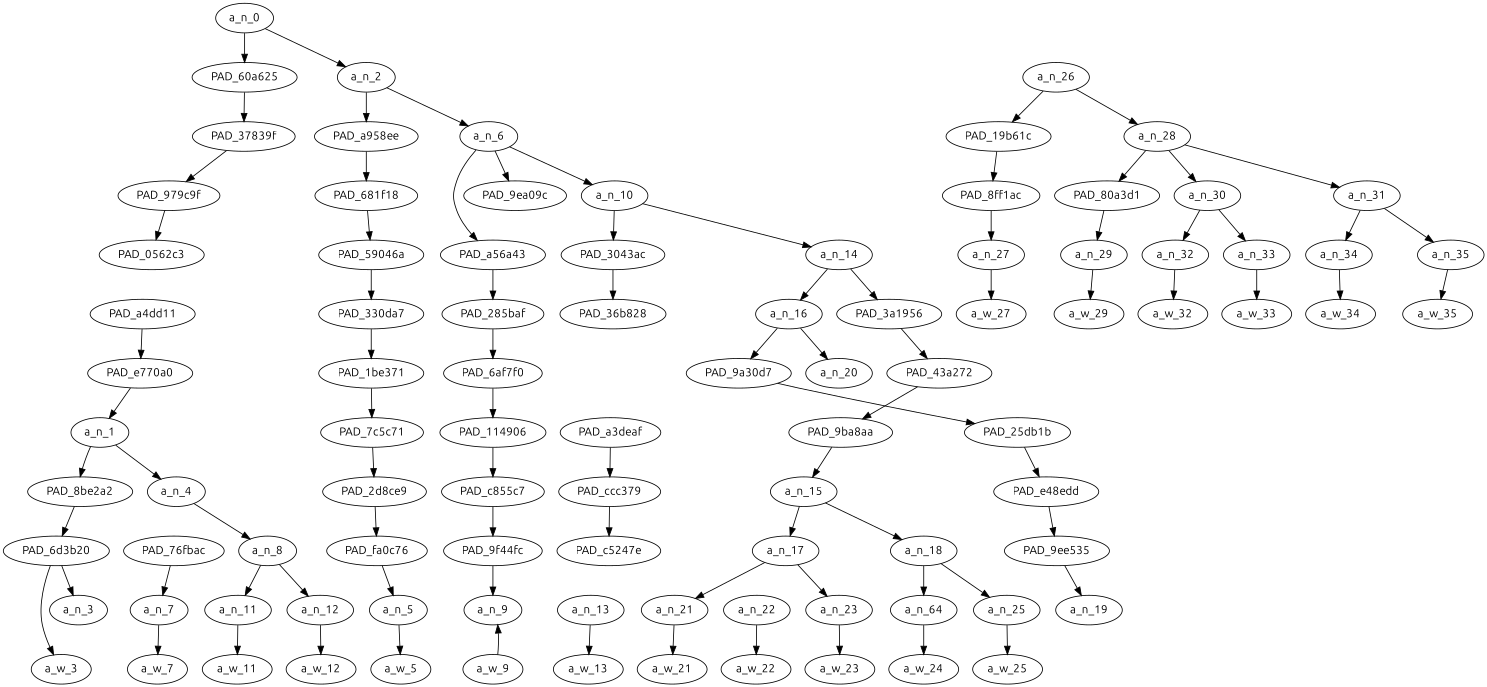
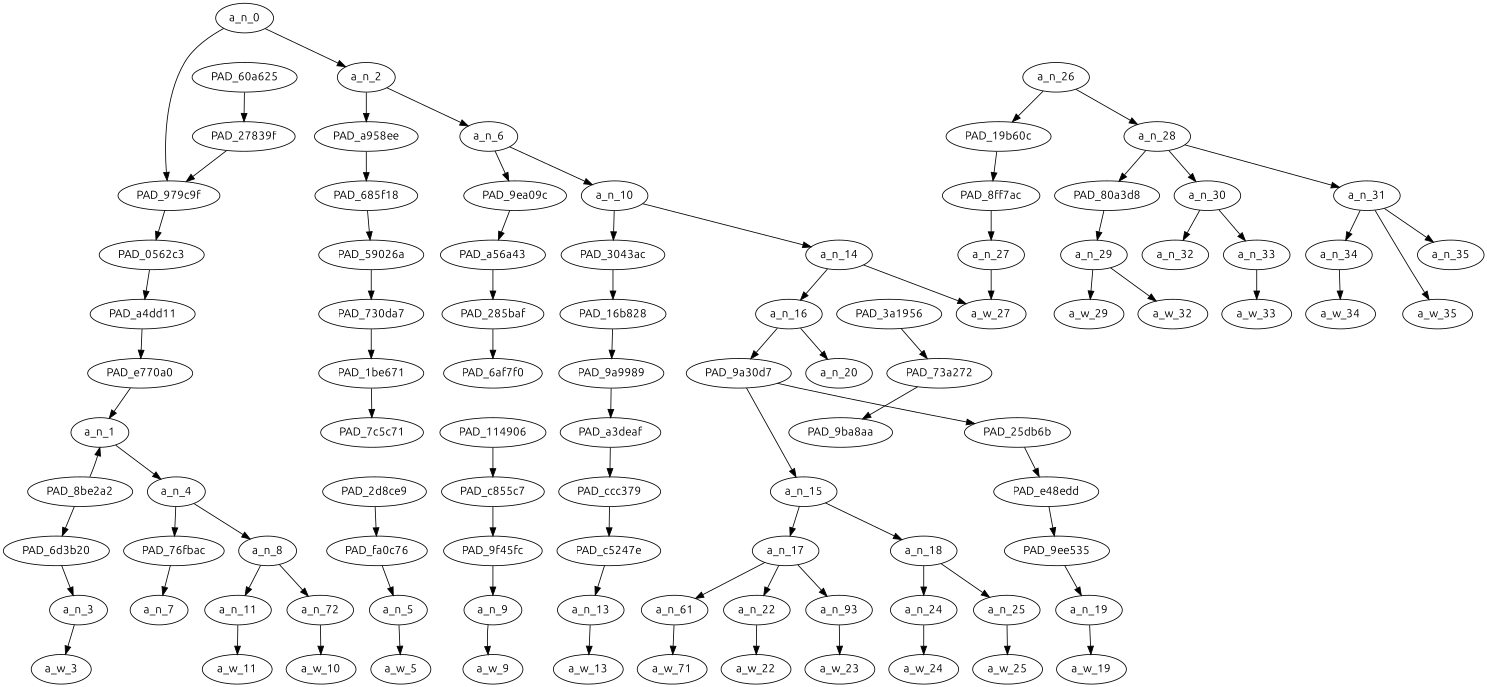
edge "a_n_0" -> "PAD_60a625": now "a_n_0" -> "PAD_979c9f"
node "PAD_37839f": label "PAD_37839f" -> "PAD_27839f"
node "PAD_19b61c": label "PAD_19b61c" -> "PAD_19b60c"
edge "a_n_6" -> "PAD_a56a43": now "PAD_9ea09c" -> "PAD_a56a43"
node "PAD_681f18": label "PAD_681f18" -> "PAD_685f18"
node "PAD_8ff1ac": label "PAD_8ff1ac" -> "PAD_8ff7ac"
node "PAD_80a3d1": label "PAD_80a3d1" -> "PAD_80a3d8"
node "PAD_59046a": label "PAD_59046a" -> "PAD_59026a"
edge "PAD_0562c3" -> "PAD_a4dd11": added
edge "a_n_32" -> "a_w_32": now "a_n_29" -> "a_w_32"
edge "a_n_35" -> "a_w_35": now "a_n_31" -> "a_w_35"
edge "a_n_14" -> "PAD_3a1956": now "a_n_14" -> "a_w_27"
node "PAD_330da7": label "PAD_330da7" -> "PAD_730da7"
node "PAD_36b828": label "PAD_36b828" -> "PAD_16b828"
node "PAD_1be371": label "PAD_1be371" -> "PAD_1be671"
node "PAD_9a9989": added
node "PAD_43a272": label "PAD_43a272" -> "PAD_73a272"
edge "PAD_6af7f0" -> "PAD_114906": removed
node "PAD_25db1b": label "PAD_25db1b" -> "PAD_25db6b"
edge "a_n_1" -> "PAD_8be2a2": reversed
edge "PAD_7c5c71" -> "PAD_2d8ce9": removed
edge "PAD_9ba8aa" -> "a_n_15": now "PAD_9a30d7" -> "a_n_15"
edge "a_n_4" -> "PAD_76fbac": added
node "PAD_9f44fc": label "PAD_9f44fc" -> "PAD_9f45fc"
edge "PAD_c5247e" -> "a_n_13": added
edge "a_n_17" -> "a_n_22": added
edge "PAD_6d3b20" -> "a_w_3": now "a_n_3" -> "a_w_3"
node "a_n_12": label "a_n_12" -> "a_n_72"
node "a_n_21": label "a_n_21" -> "a_n_61"
node "a_n_23": label "a_n_23" -> "a_n_93"
node "a_n_64": label "a_n_64" -> "a_n_24"
edge "a_w_9" -> "a_n_9": reversed
node "a_w_7": removed
node "a_w_12": label "a_w_12" -> "a_w_10"
node "a_w_21": label "a_w_21" -> "a_w_71"
node "a_w_19": added
